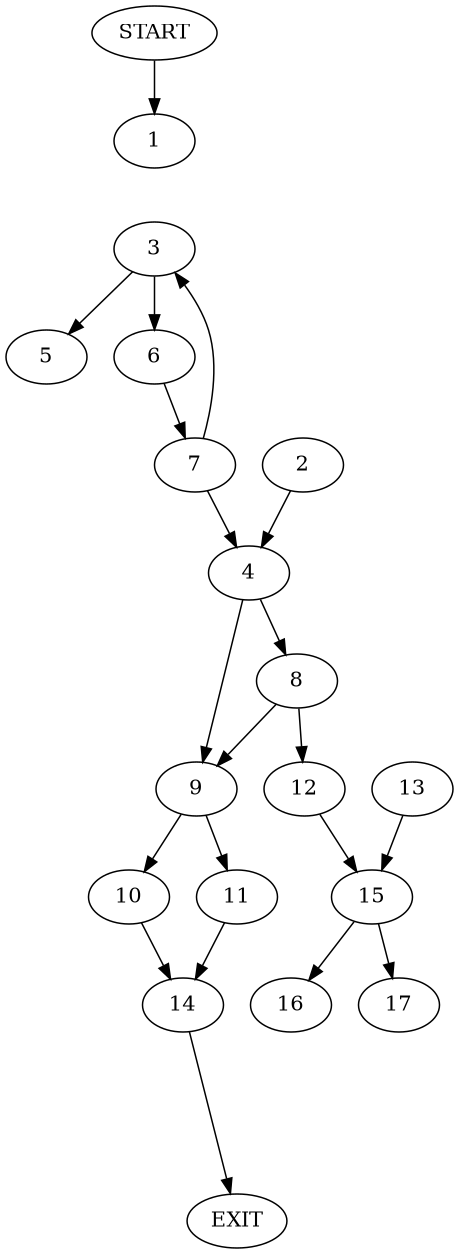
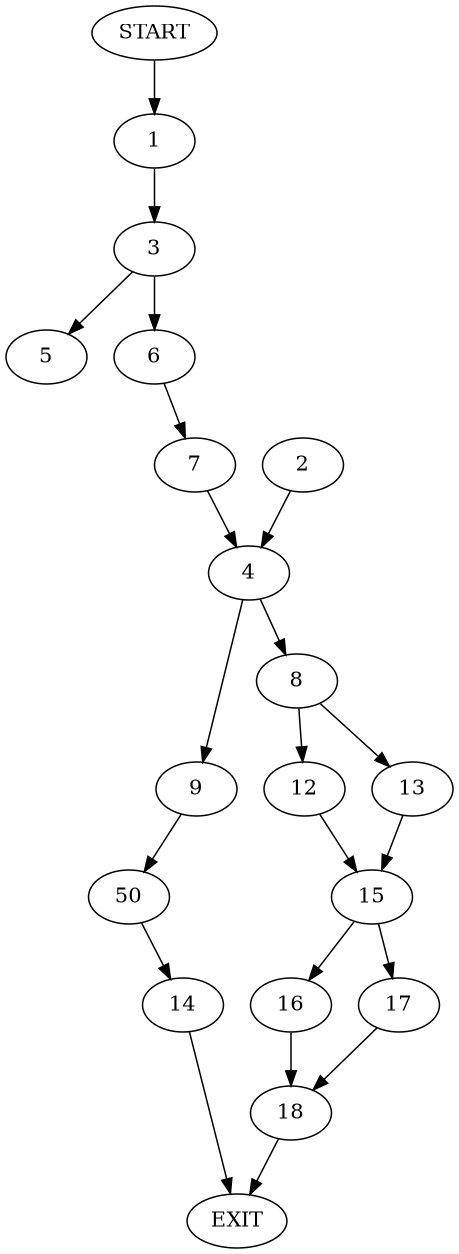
edge "7" -> "3": now "1" -> "3"
edge "8" -> "9": now "8" -> "13"
node "10": label "10" -> "50"
node "11": removed
node "18": added
